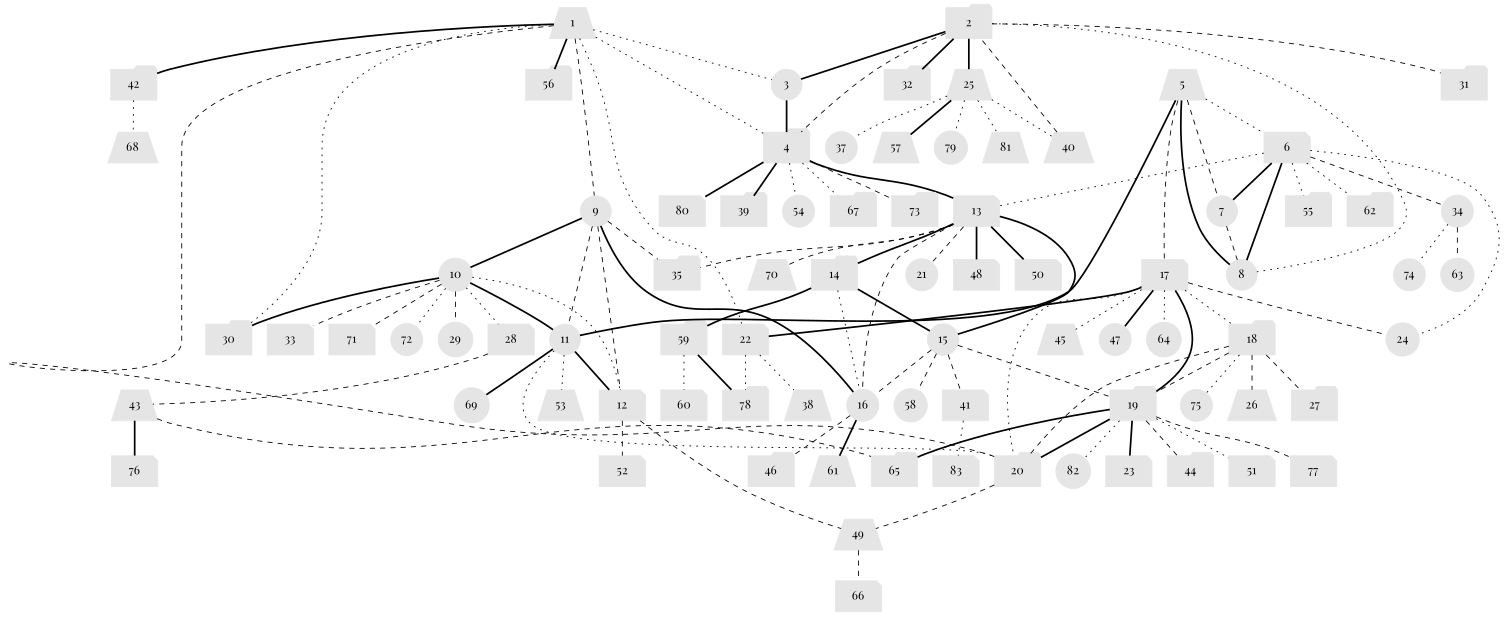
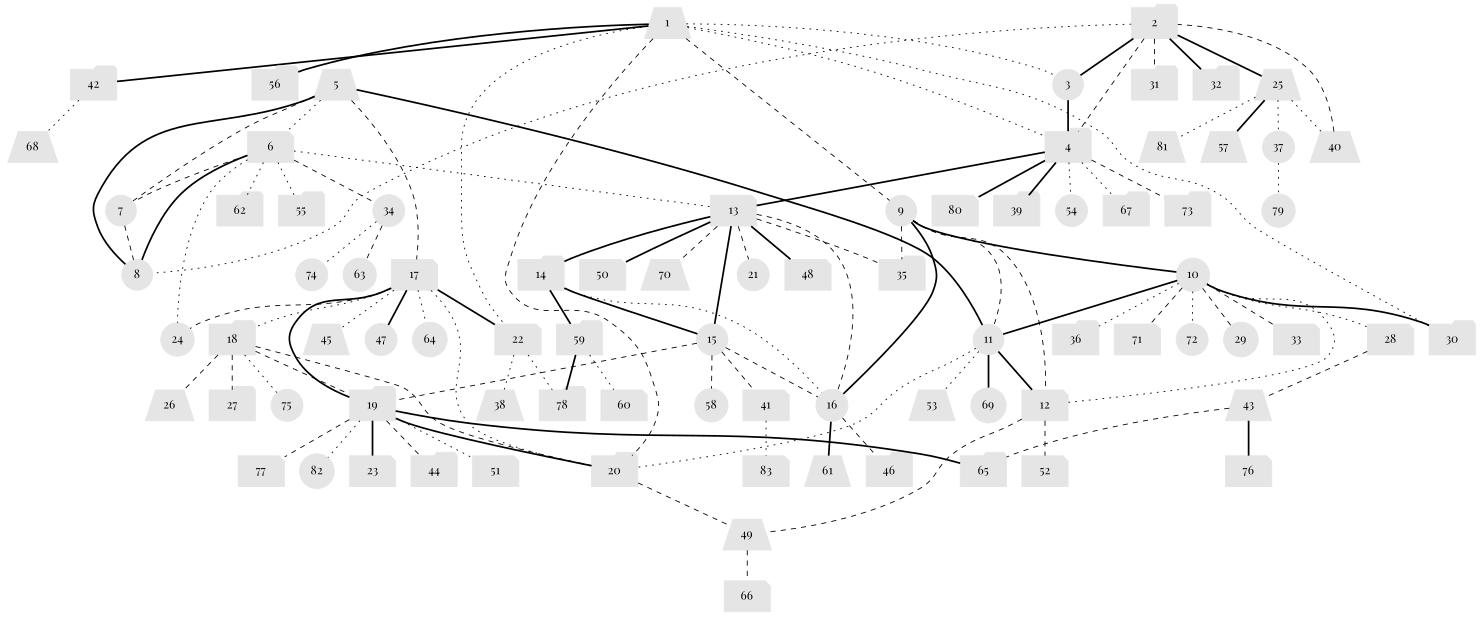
edge "25" -- "79": now "37" -- "79"
edge "6" -- "7": style bold -> dashed
node "36": added
